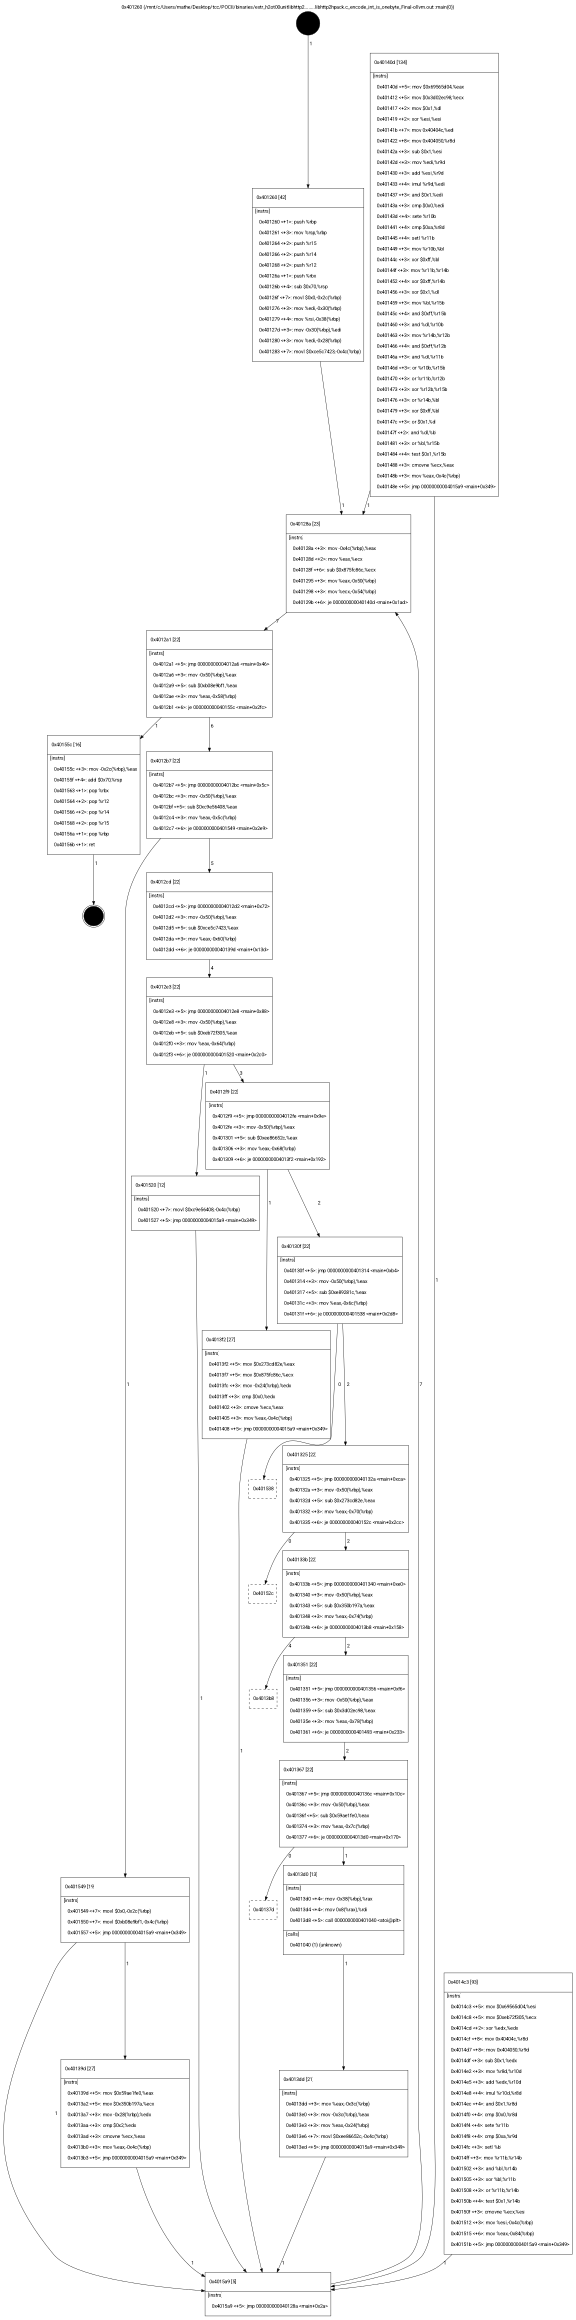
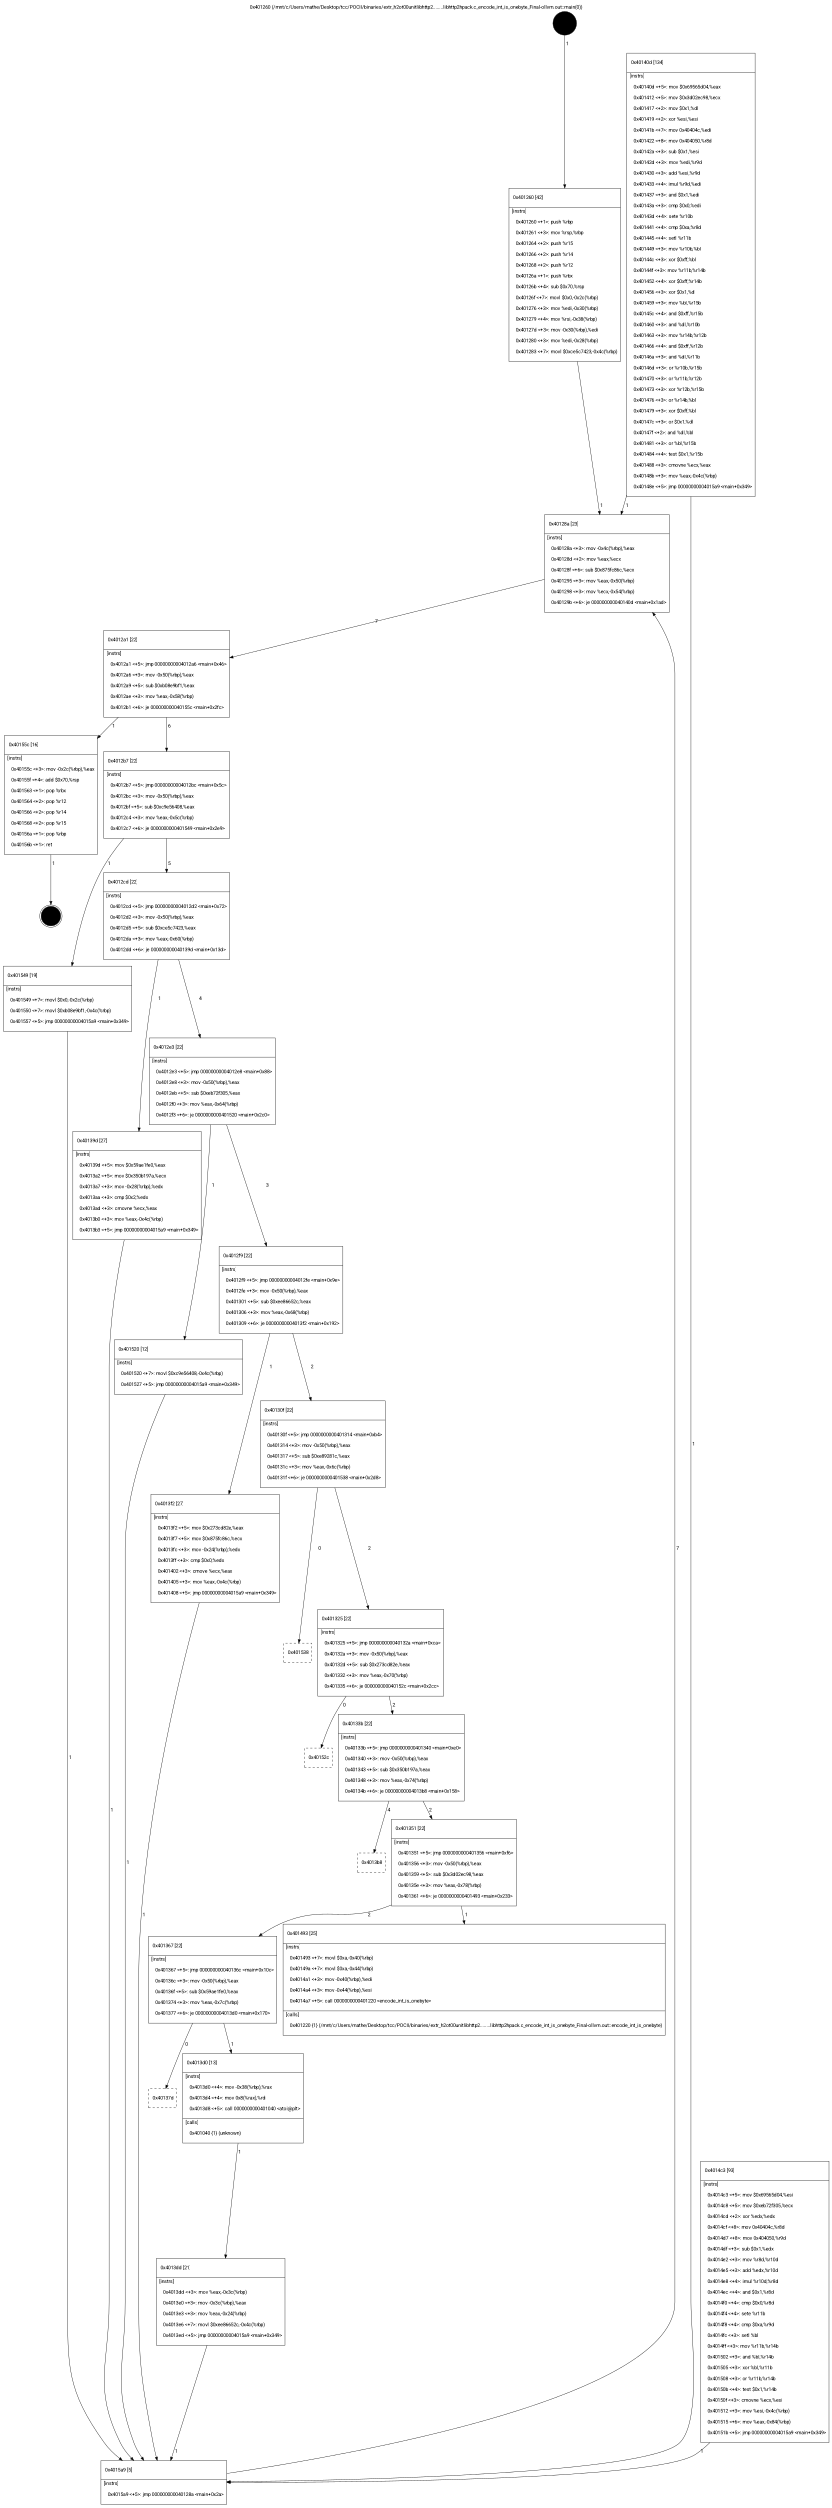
node "0x401493 [25]": added
edge "0x401549 [19]" -> "0x40139d [27]": now "0x4012cd [22]" -> "0x40139d [27]"
